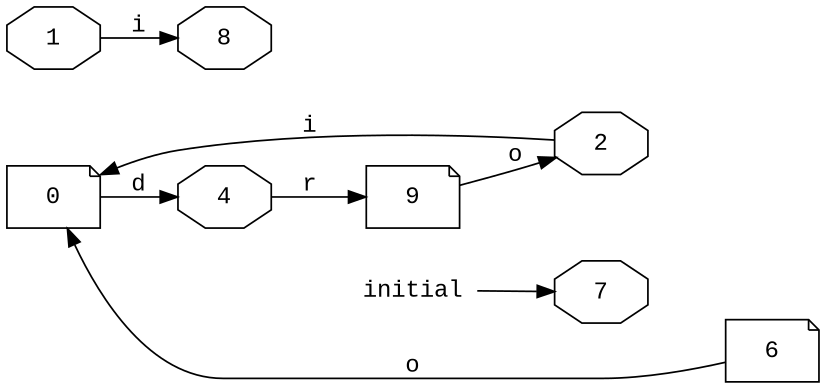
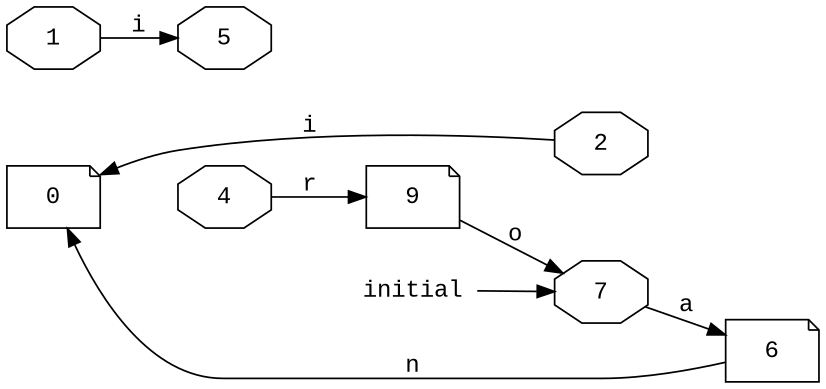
node "8": label "8" -> "5"
edge "9" -> "2": now "9" -> "7"
edge "0" -> "4": removed, label "d"
edge "7" -> "6": added, label "a"
edge "6" -> "0": label "o" -> "n"
